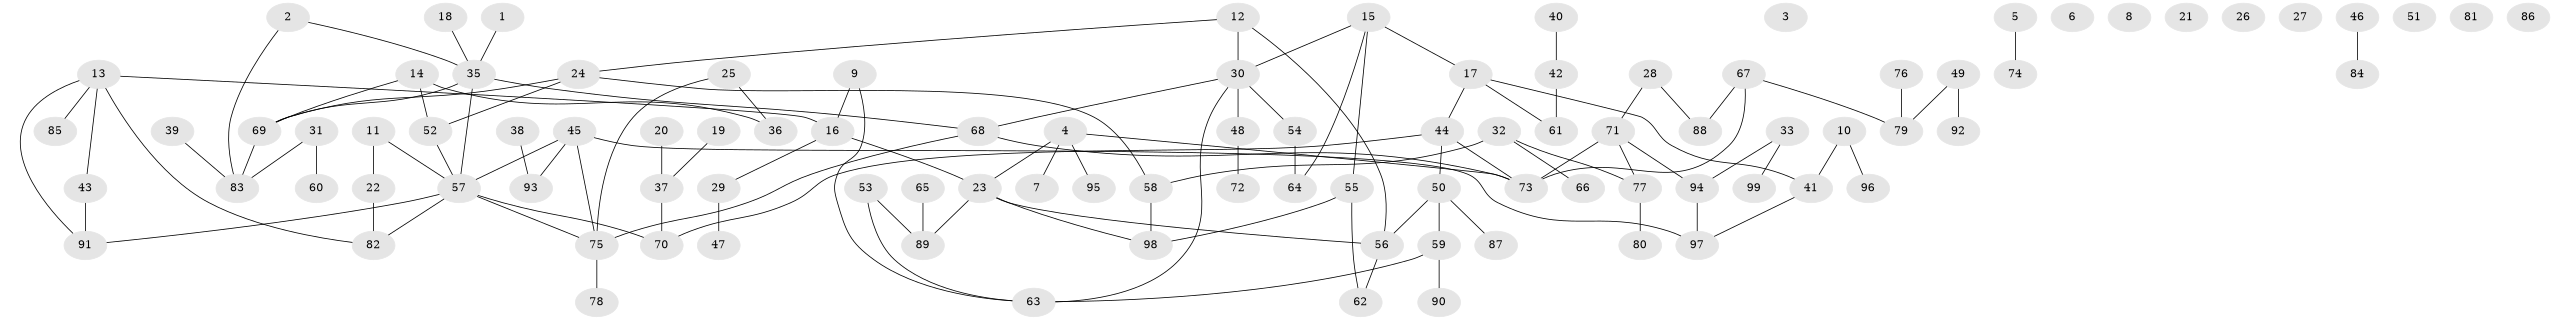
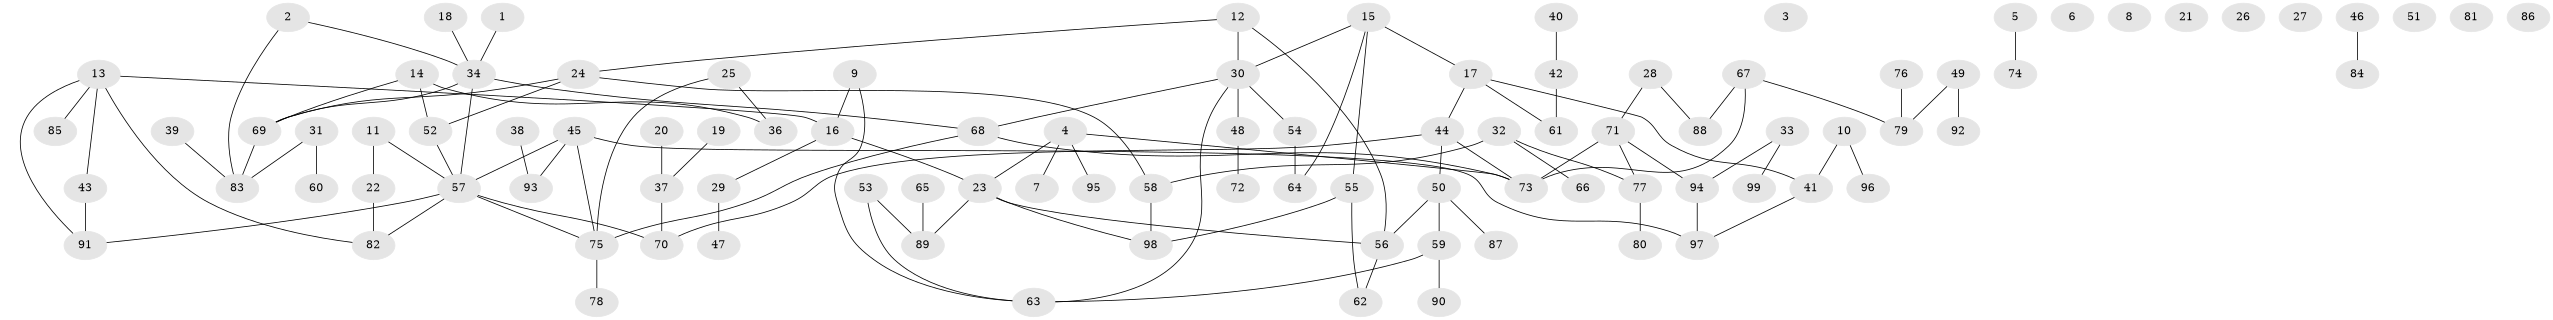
node "35": label "35" -> "34"
